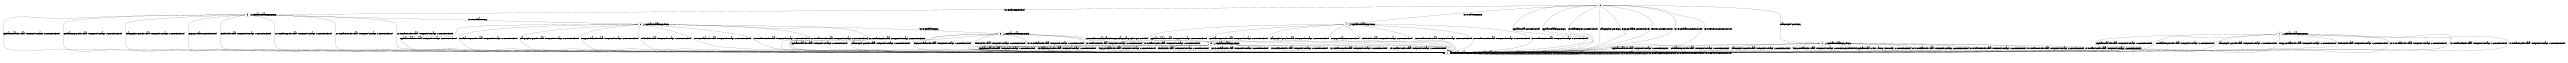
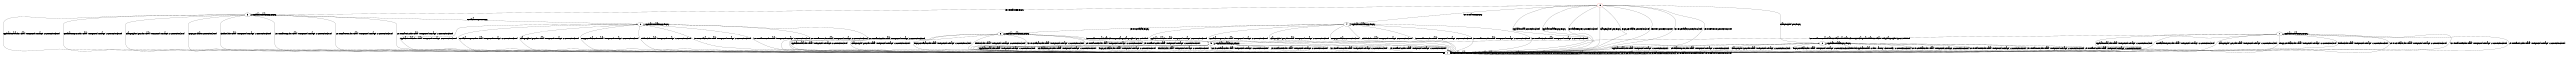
edge "8" -> "3": label "ServerHelloDHE/Finished" -> "ServerHelloDHE/Empty"
edge "3" -> "0": label "ServerCertificate/Empty" -> "CertificateRequest/Empty"
edge "0" -> "6": now "4" -> "6"
edge "1" -> "5": added, label "ServerHelloDone/HandshakeCertificateHandshakeClientKeyExchangeHandshakeCertificateVerifyChangeCipherSpec & Finished"
